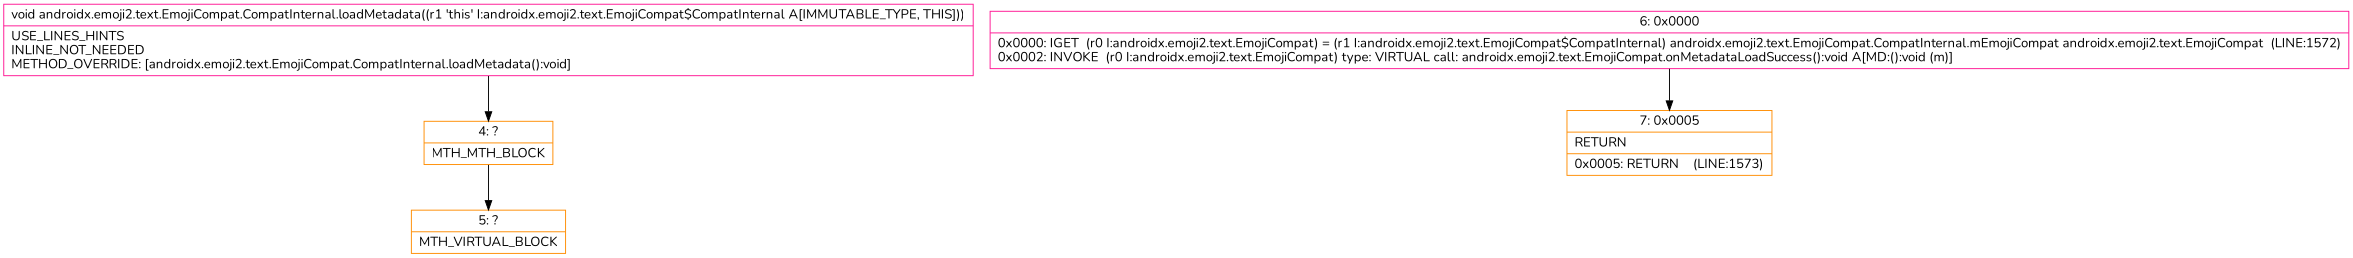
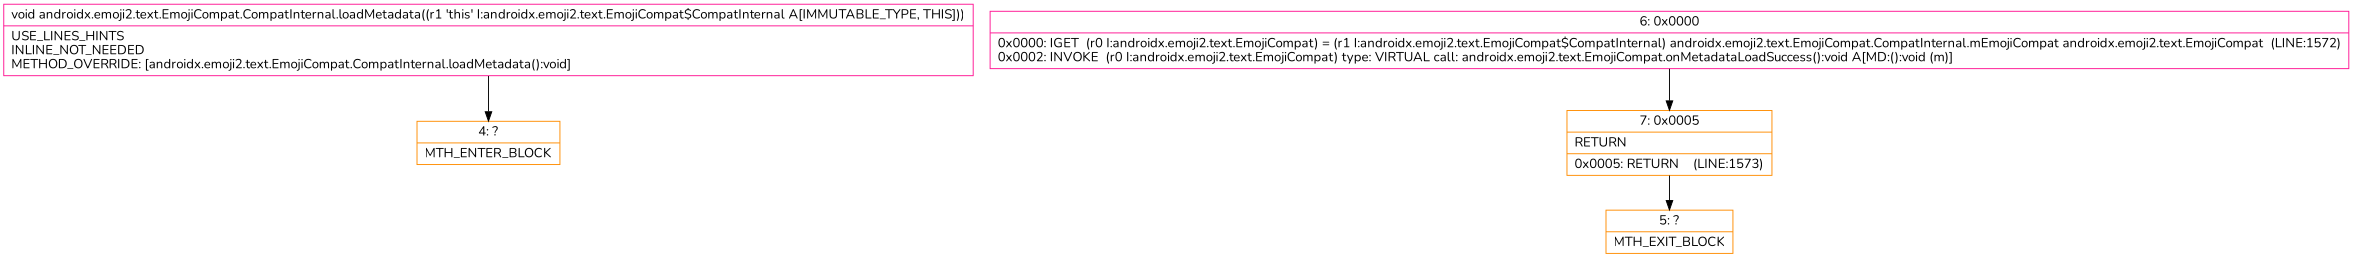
node "4: ?": text "MTH_MTH_BLOCK" -> "MTH_ENTER_BLOCK"
edge "4: ?" -> "5: ?": now "7: 0x0005" -> "5: ?"
node "5: ?": text "MTH_VIRTUAL_BLOCK" -> "MTH_EXIT_BLOCK"
